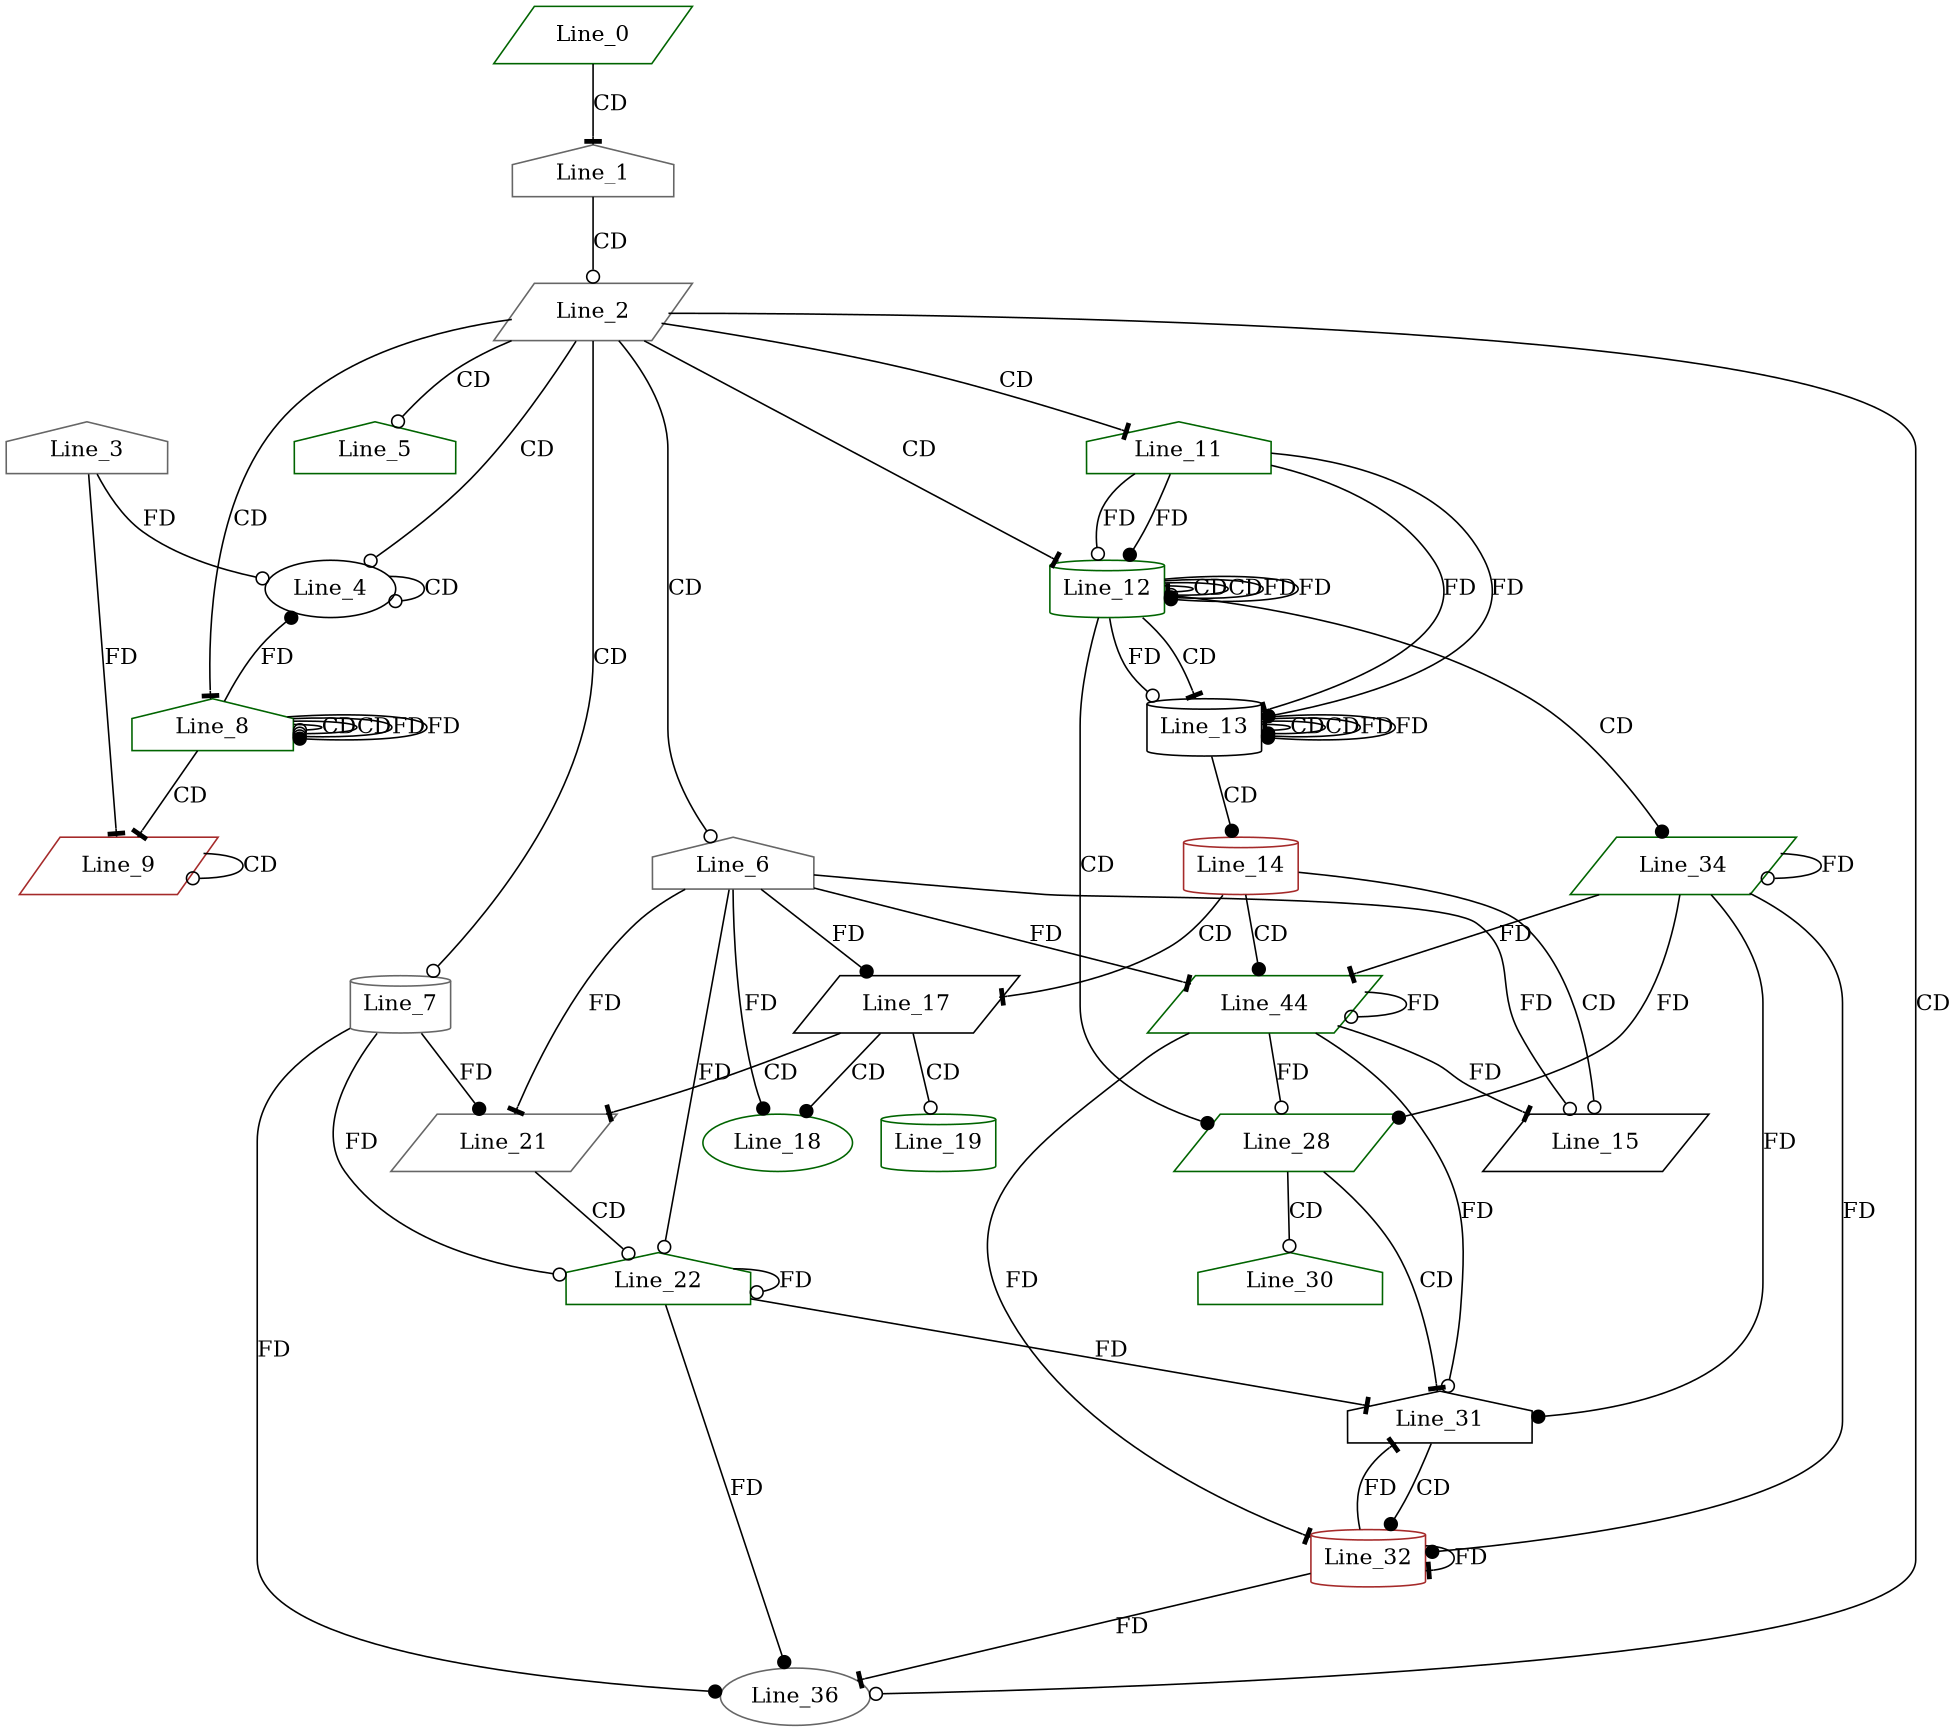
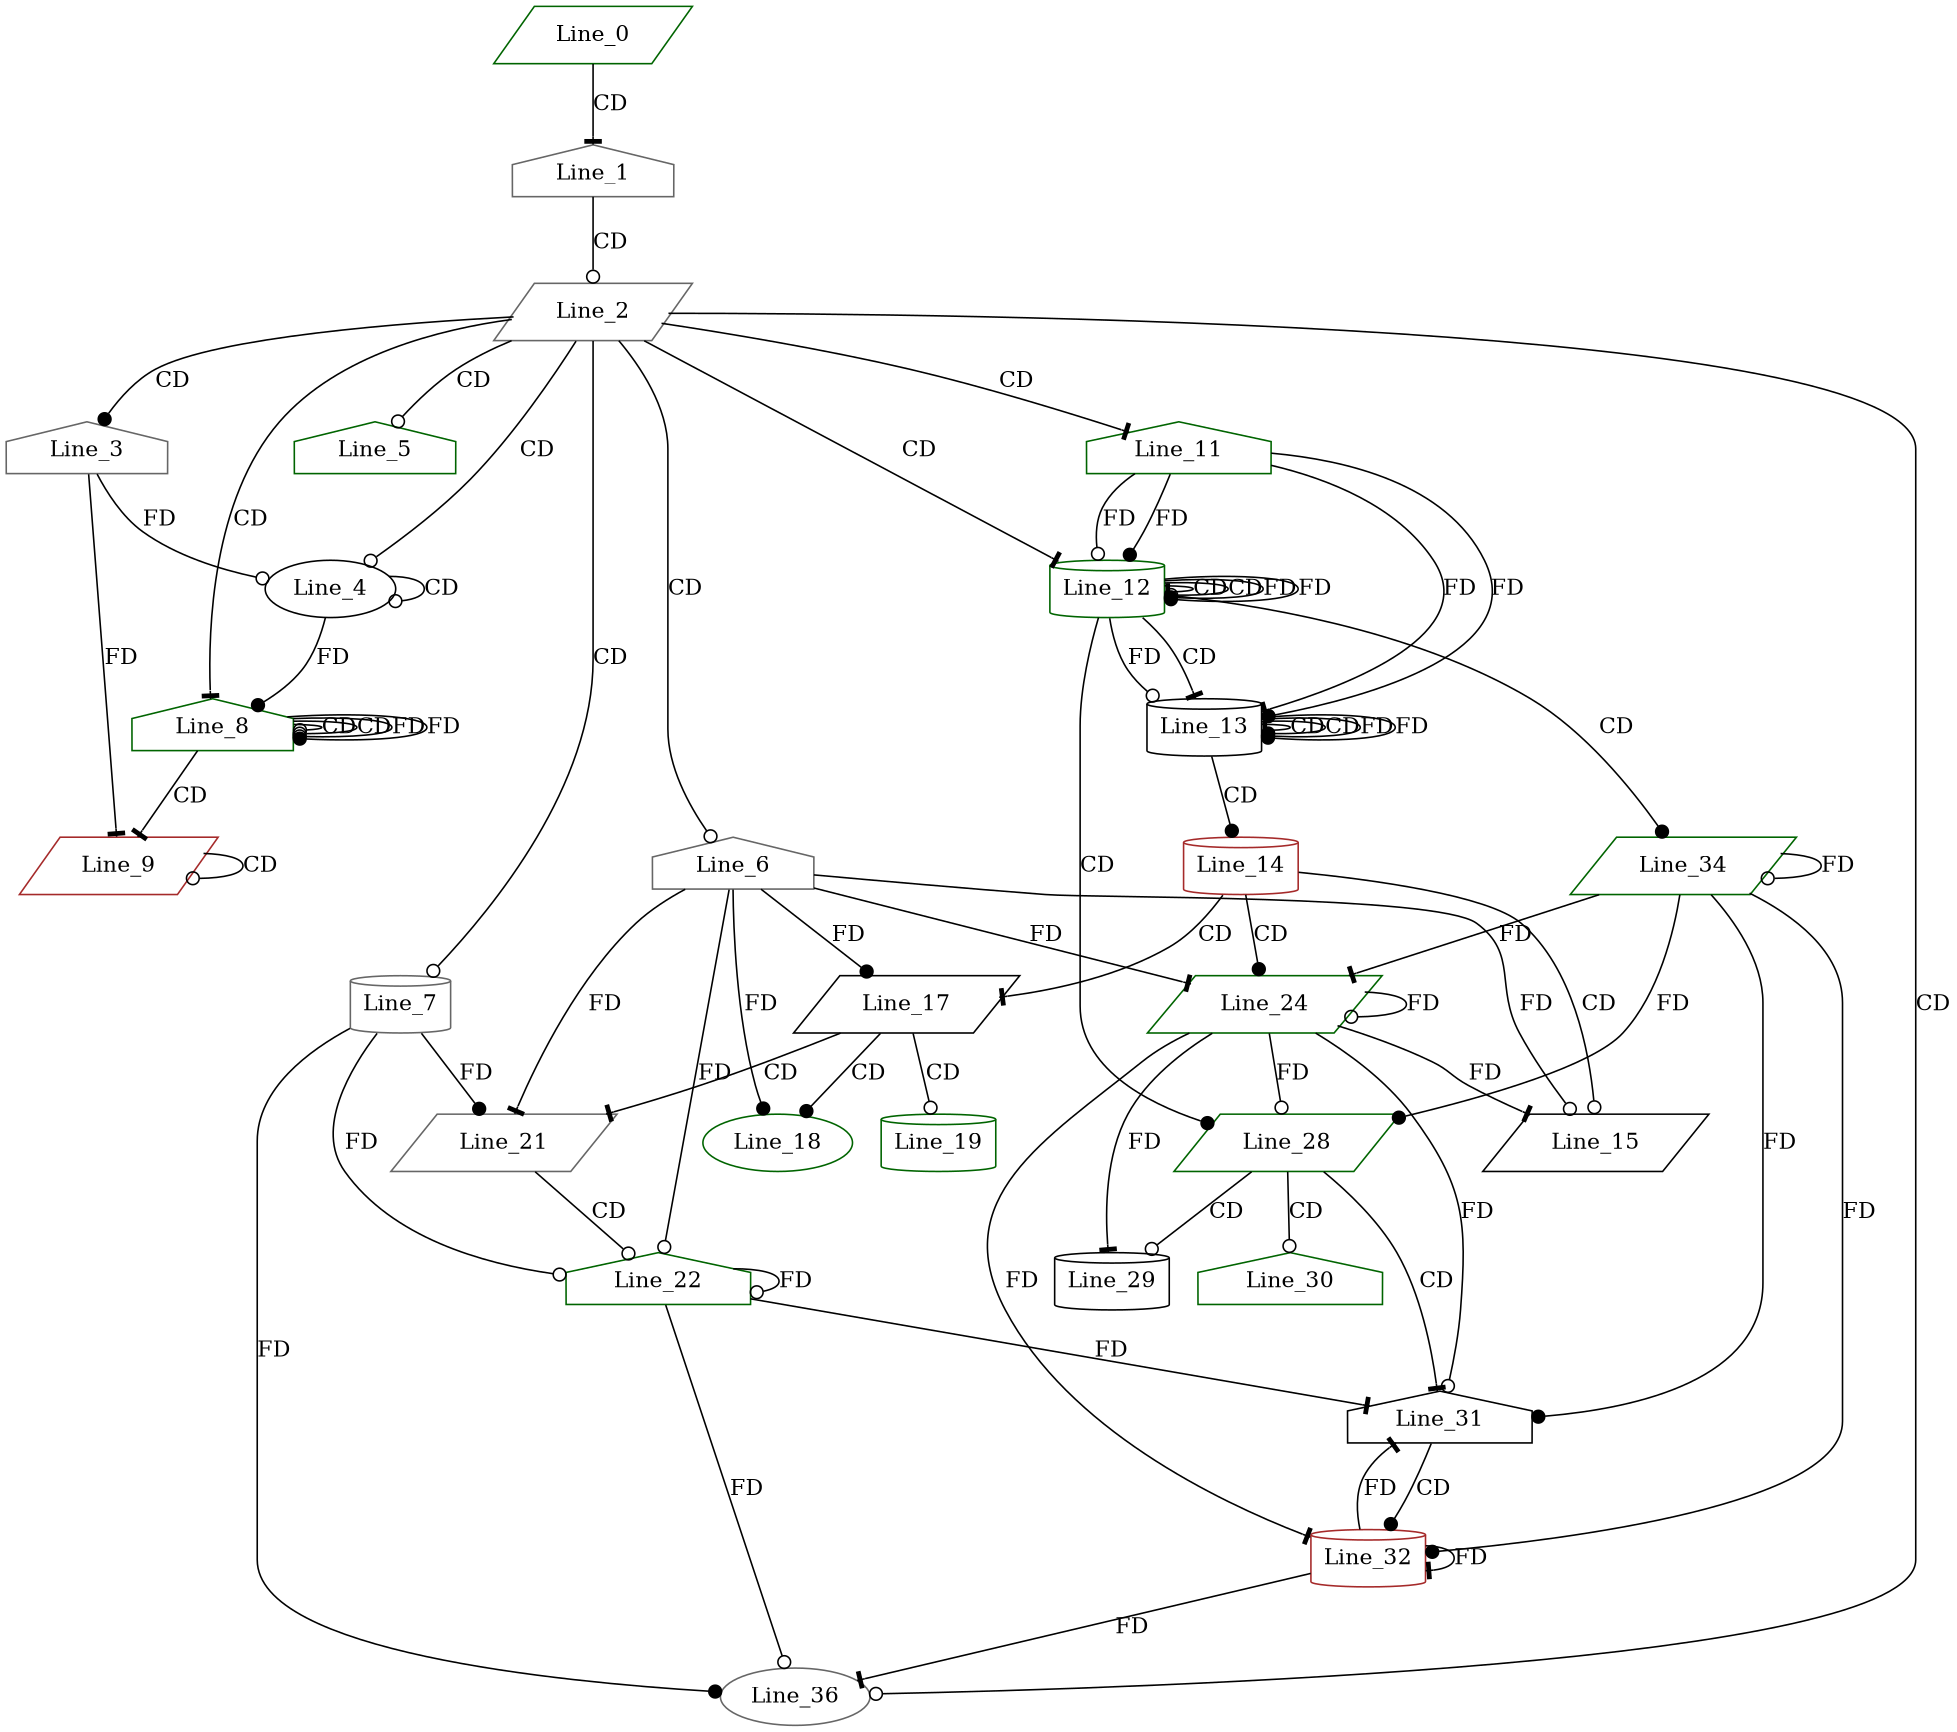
edge "Line_2" -> "Line_3": added, label "CD"
edge "Line_8" -> "Line_4": reversed
node "Line_44": label "Line_44" -> "Line_24"
node "Line_29": added
edge "Line_22" -> "Line_36": arrowhead dot -> odot
